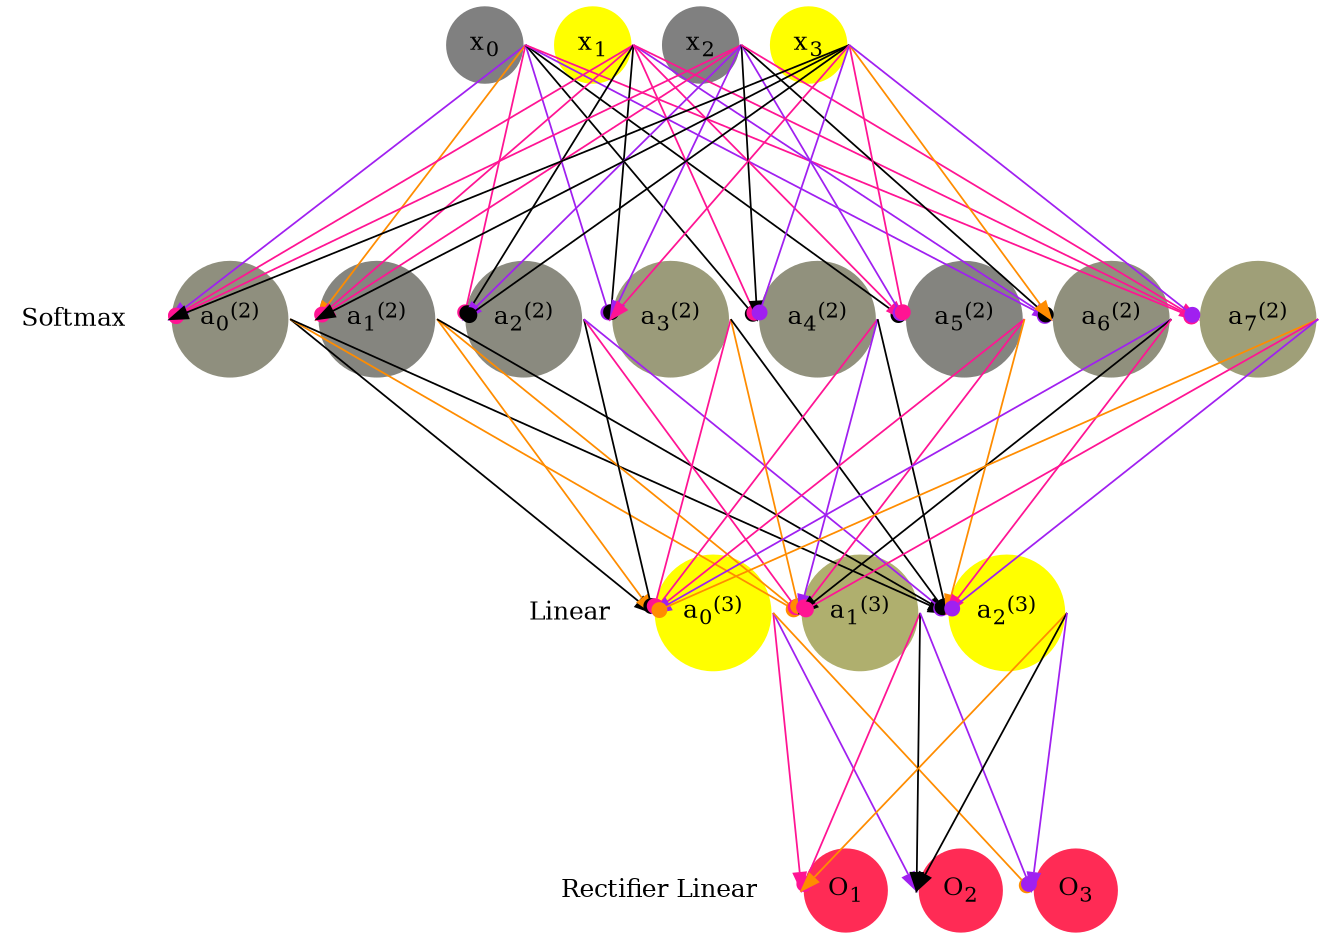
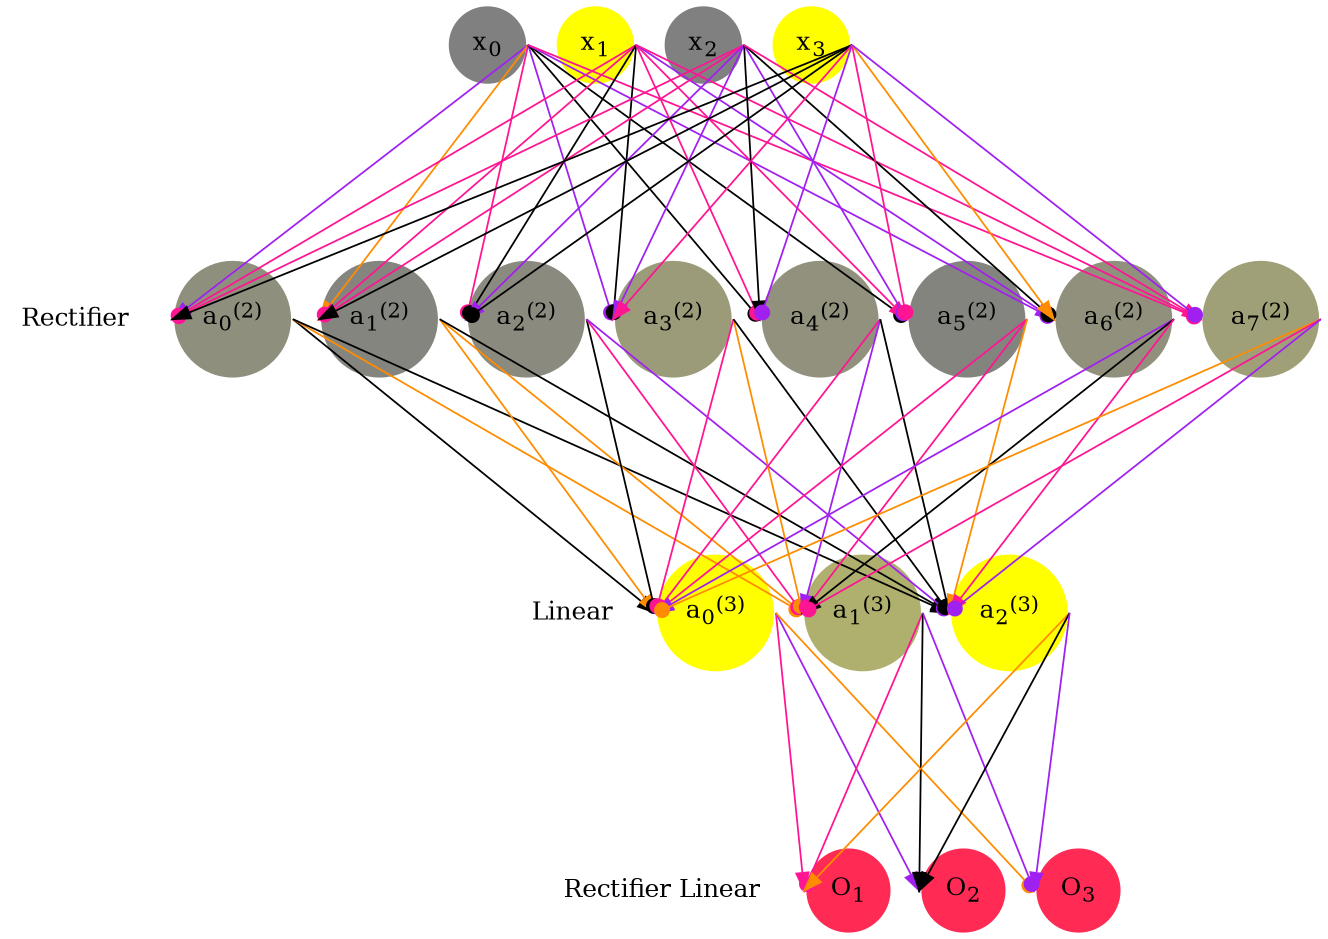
node "Softmax": label "Softmax" -> "Rectifier"
